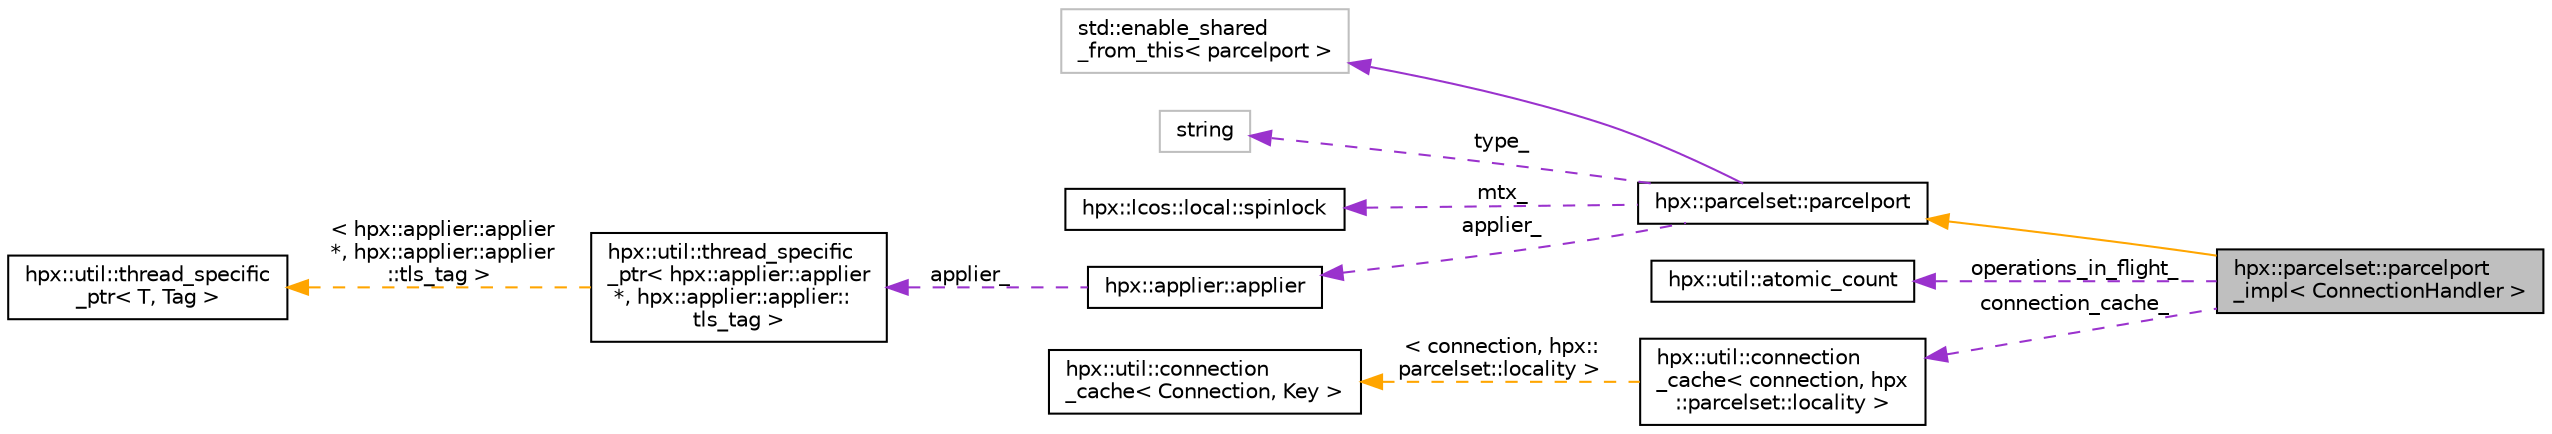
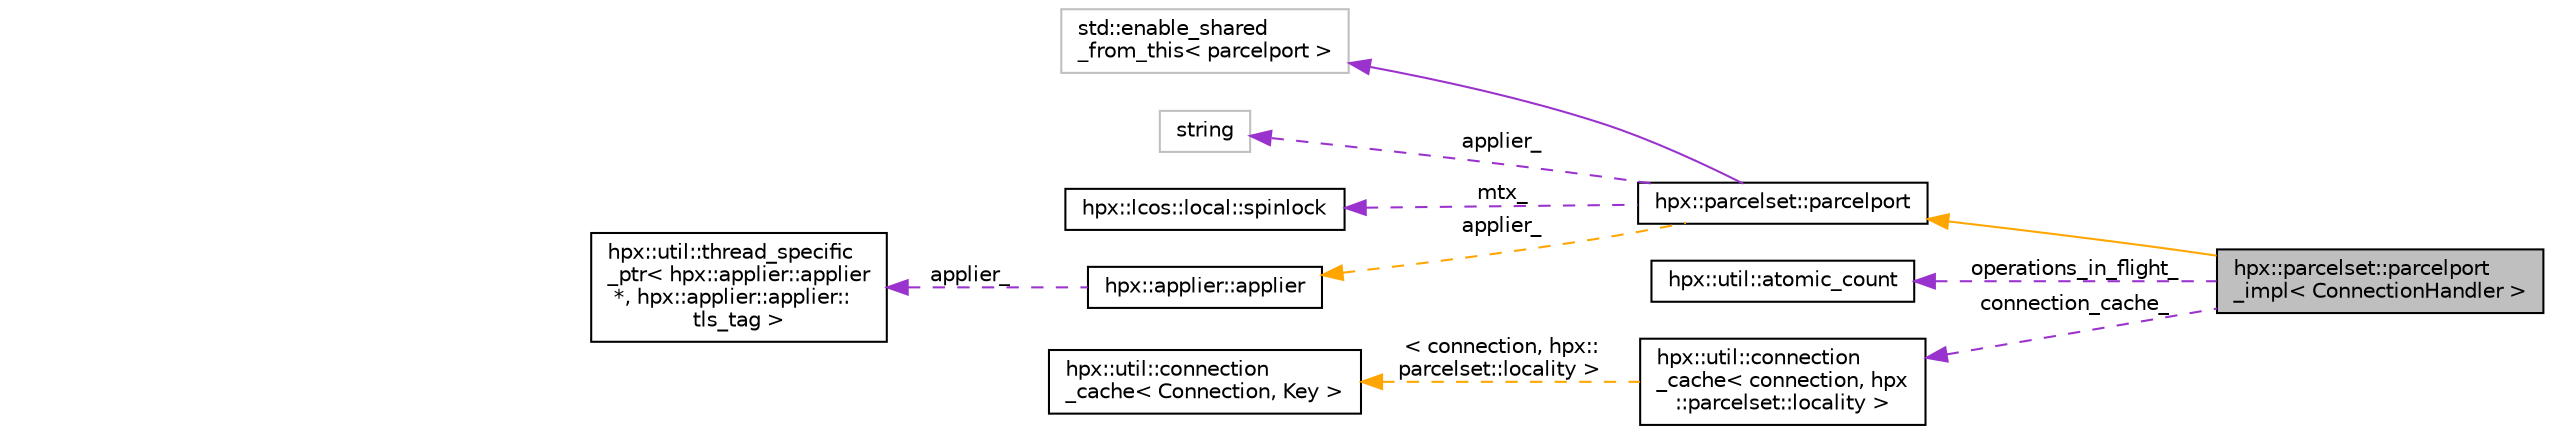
edge "hpx::parcelset::parcelport" -> "string": label " type_" -> " applier_"
edge "hpx::parcelset::parcelport" -> "hpx::applier::applier": color darkorchid3 -> orange
node "hpx::util::thread_specific _ptr< T, Tag >": removed
